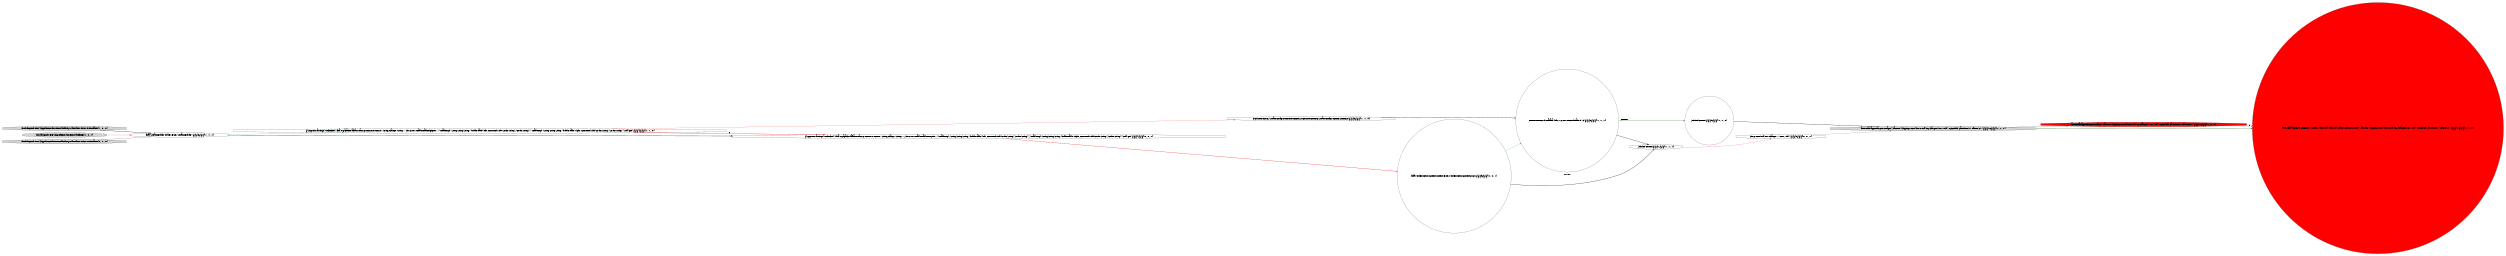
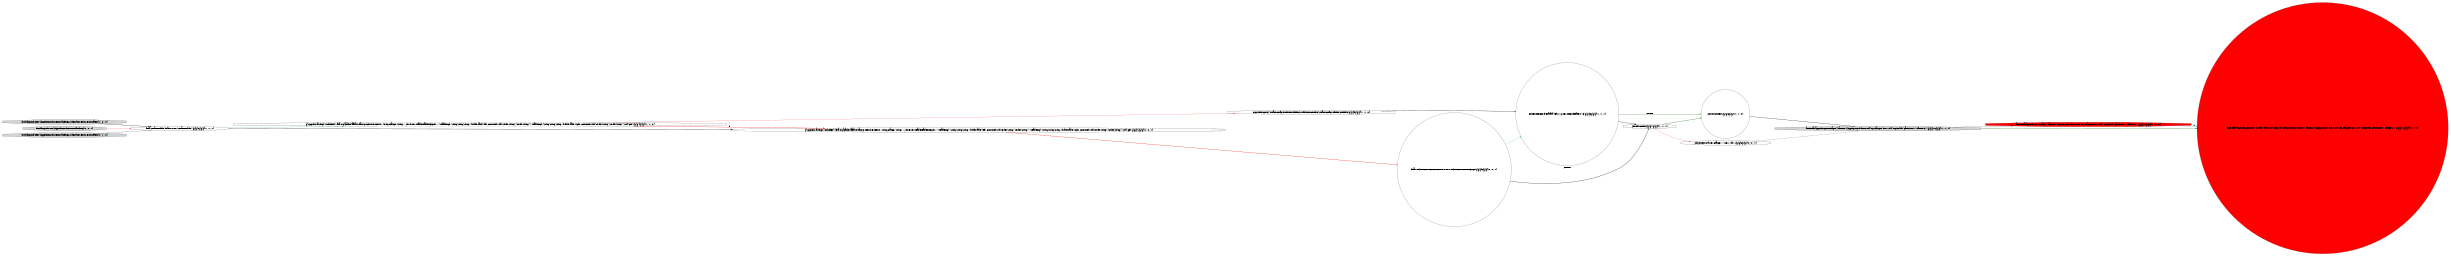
edge "join.init(context)@@@7@@@['1', '1', '1']" -> "join.init(context)@@@8@@@['1', '1', '0']": added
